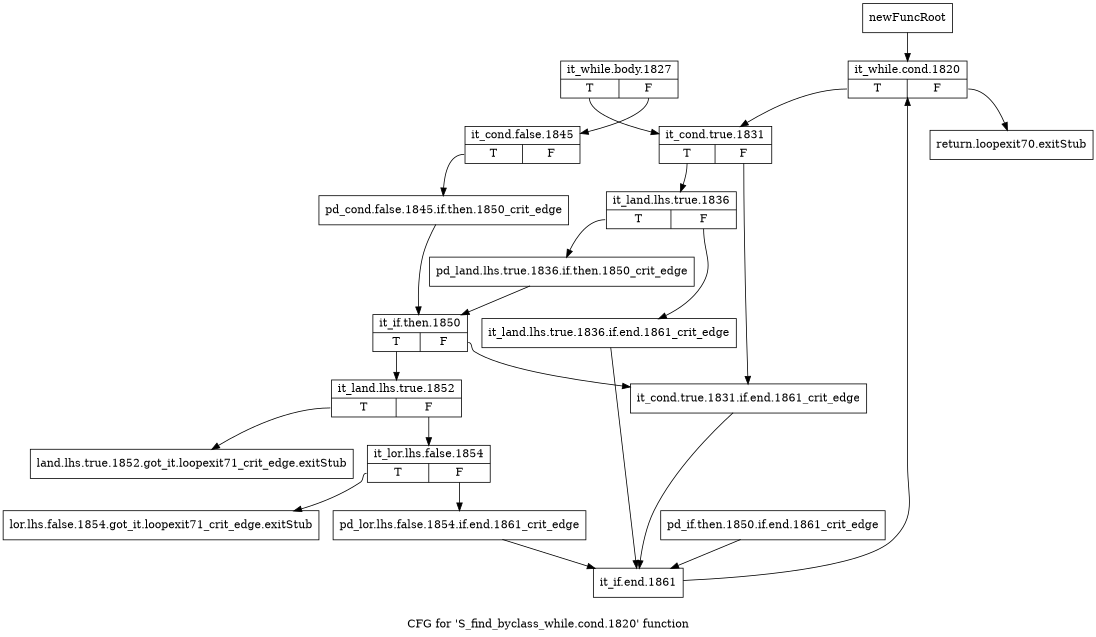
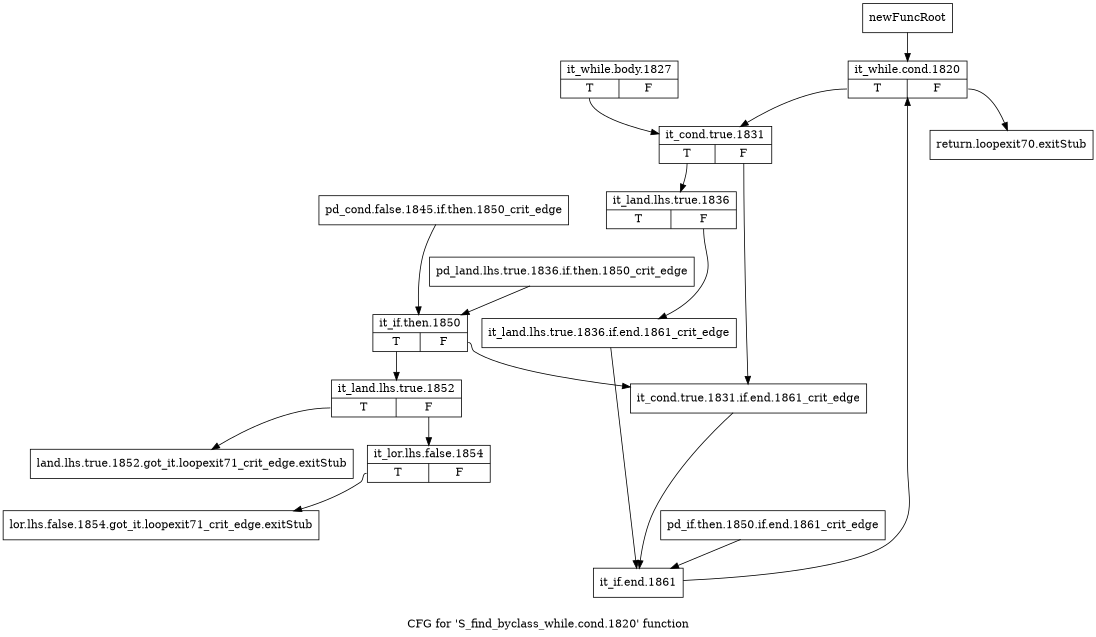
node "it_cond.false.1845": removed
edge "it_land.lhs.true.1836" -> "pd_land.lhs.true.1836.if.then.1850_crit_edge": removed
node "pd_lor.lhs.false.1854.if.end.1861_crit_edge": removed
